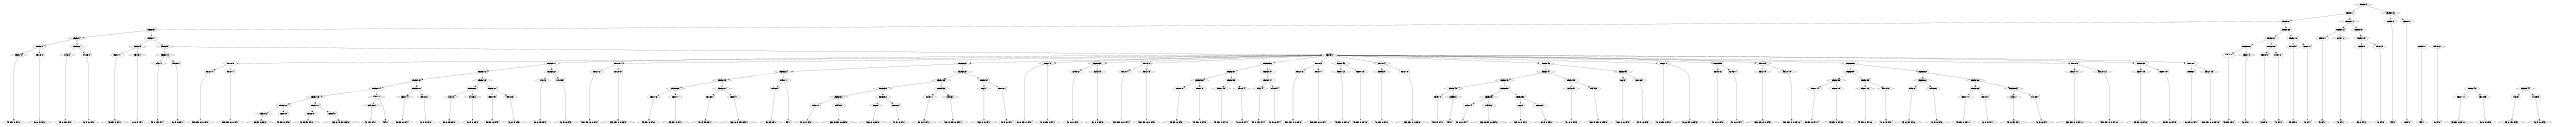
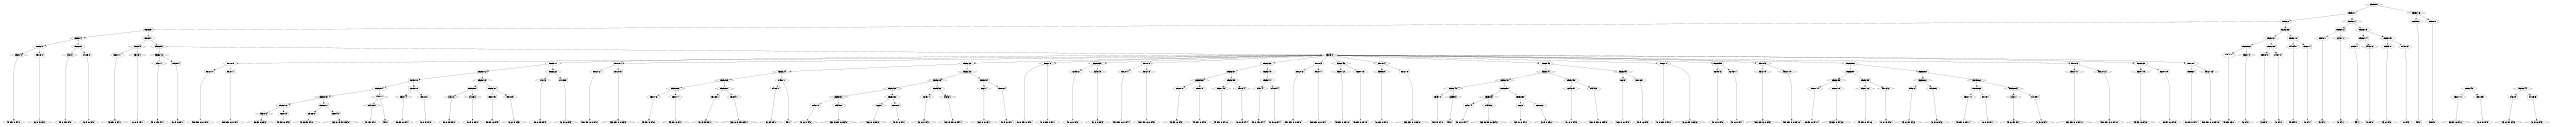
node "L5252(74)": added
